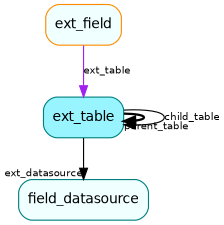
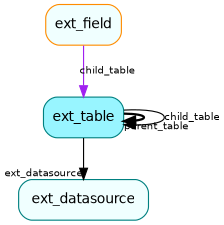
edge "ext_field" -> "ext_table": label "ext_table" -> "child_table"
node "field_datasource": label "field_datasource" -> "ext_datasource"
